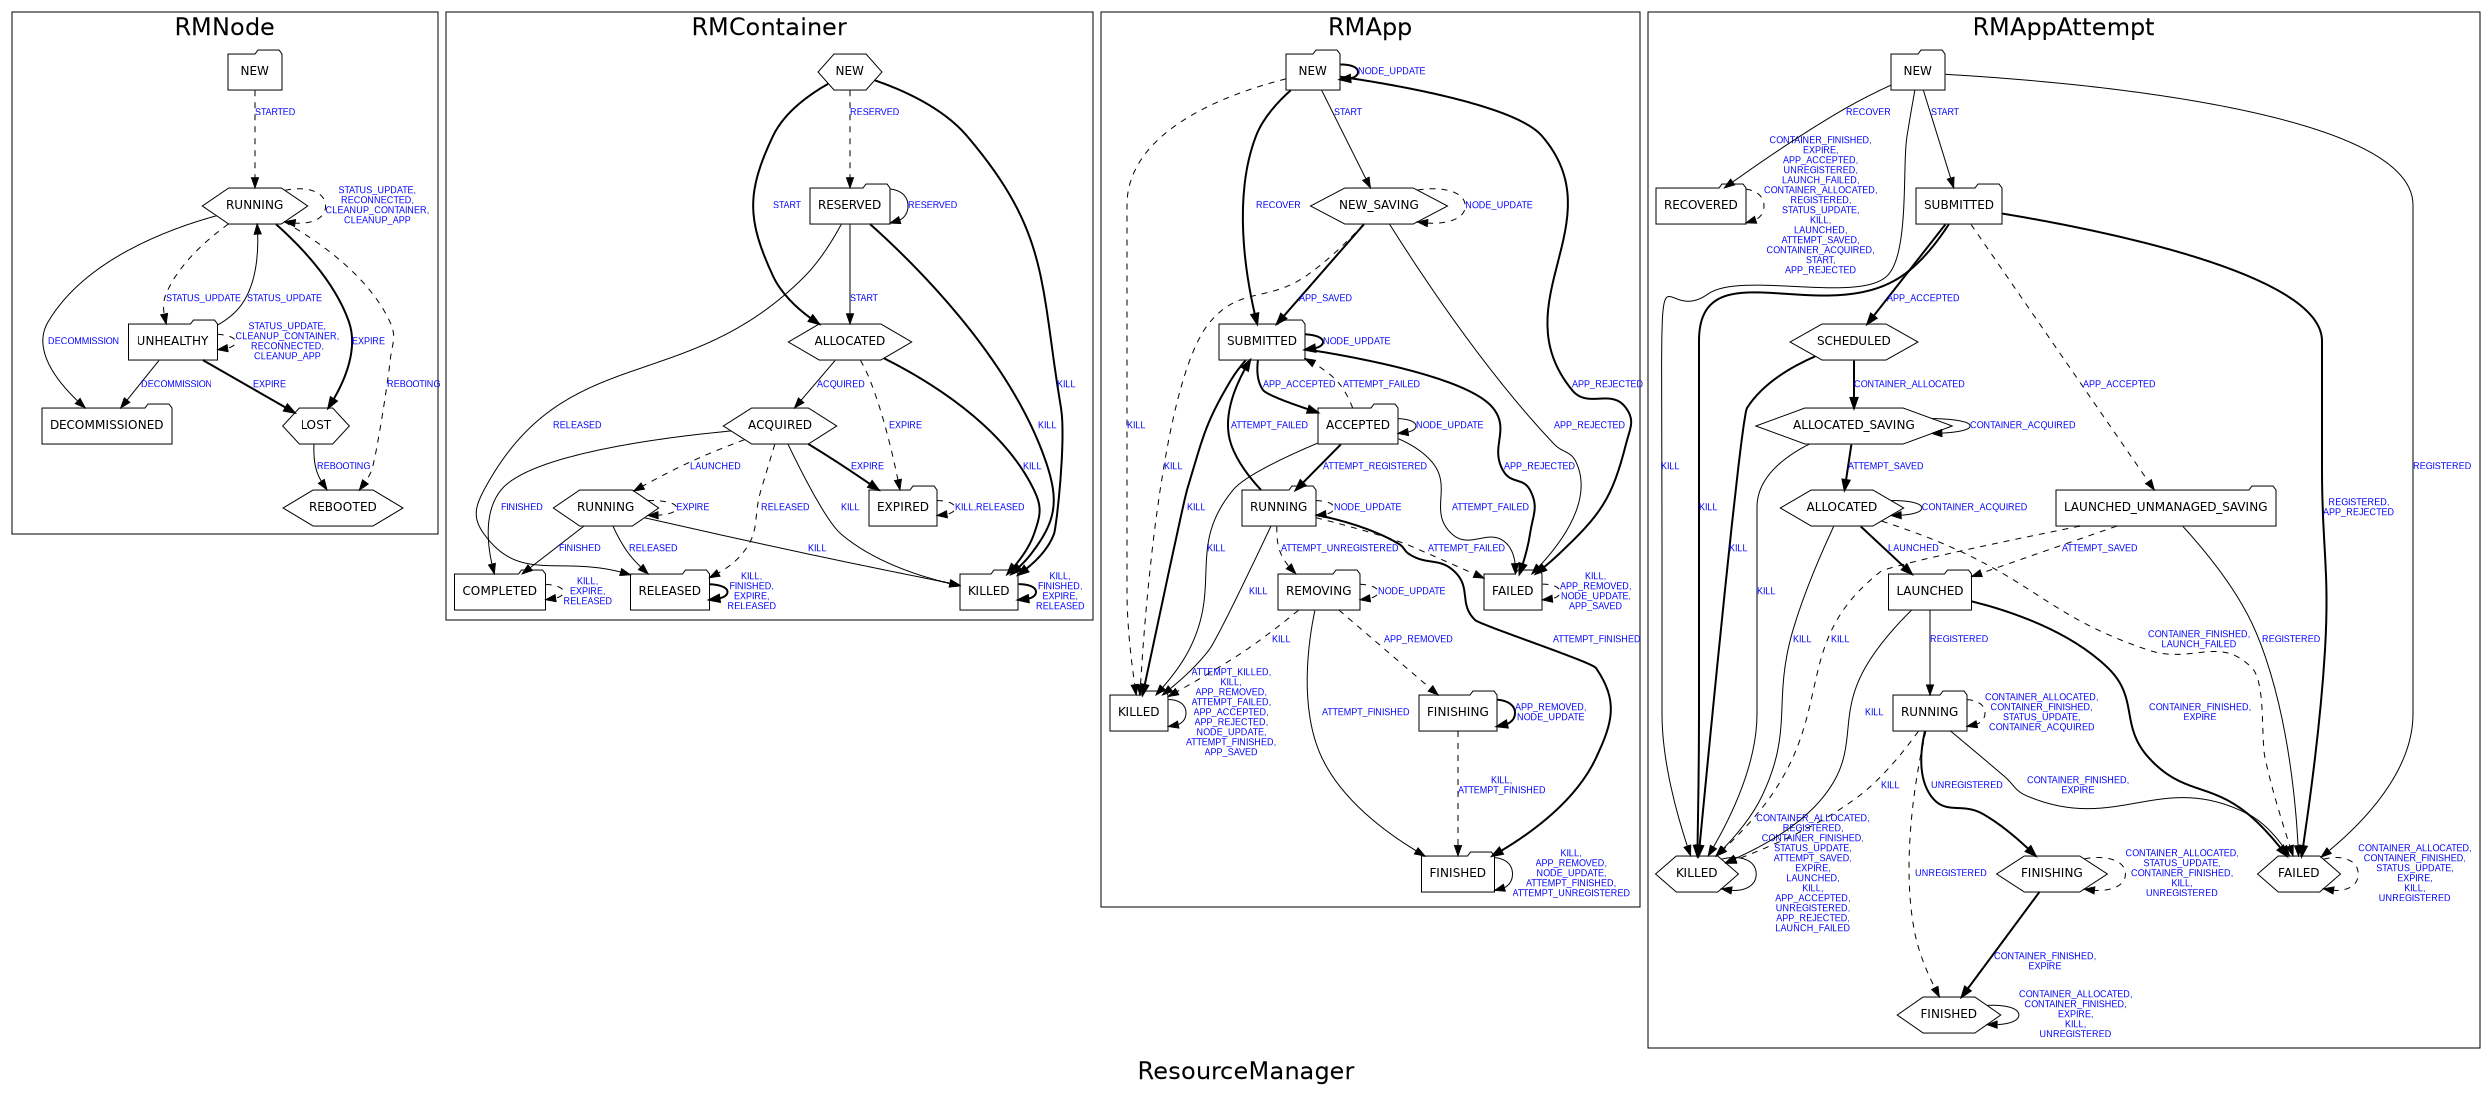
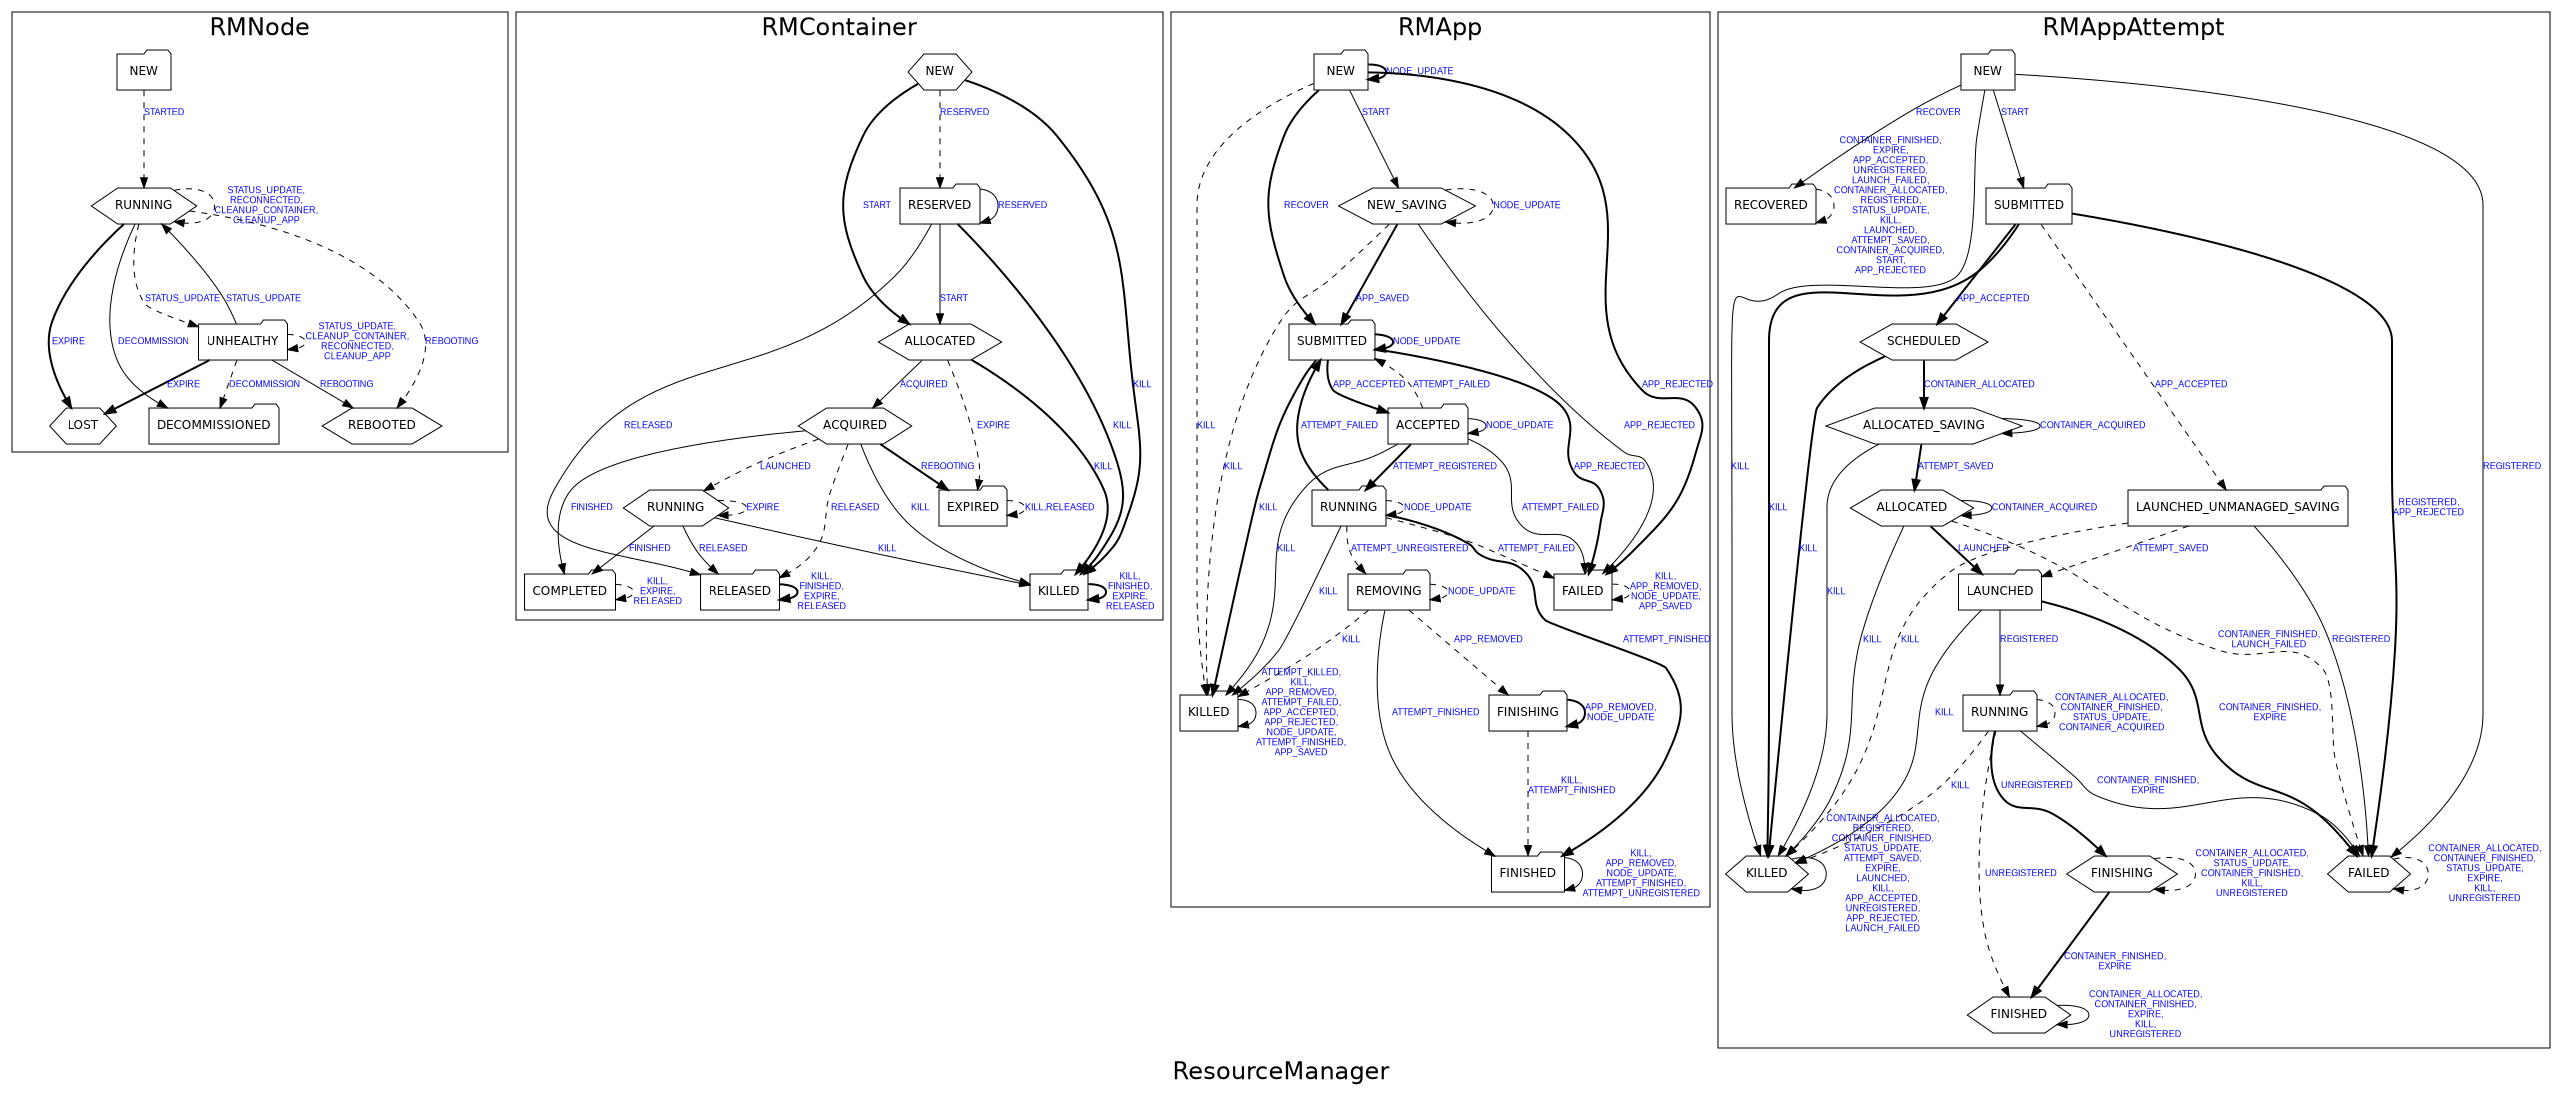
edge "UNHEALTHY" -> "DECOMMISSIONED": style solid -> dashed
edge "LOST" -> "REBOOTED": now "UNHEALTHY" -> "REBOOTED"
edge "ACQUIRED" -> "EXPIRED": label "EXPIRE" -> "REBOOTING"
